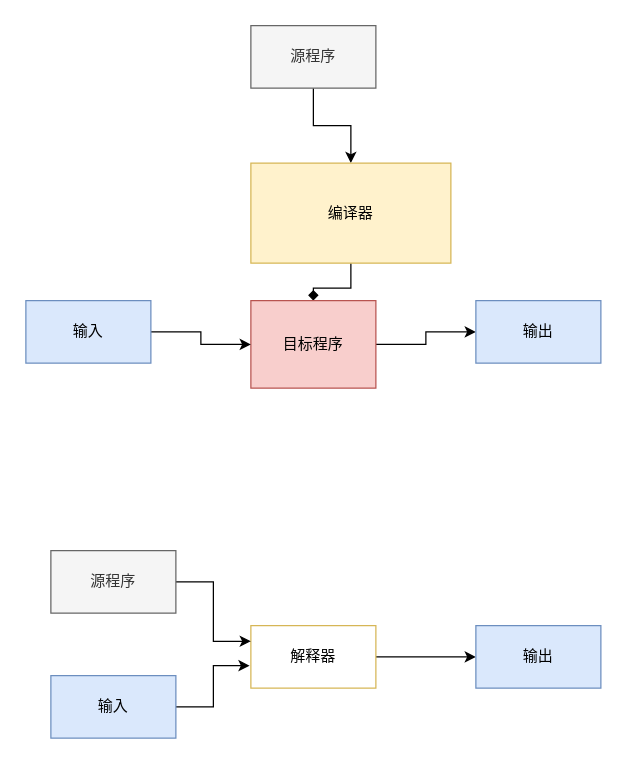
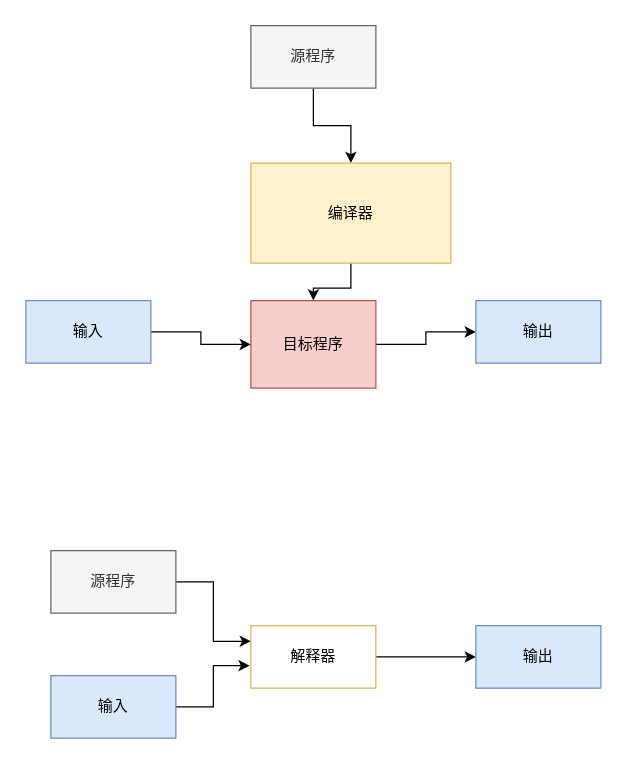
edge "编译器" -> "目标程序": arrowhead diamond -> classic
